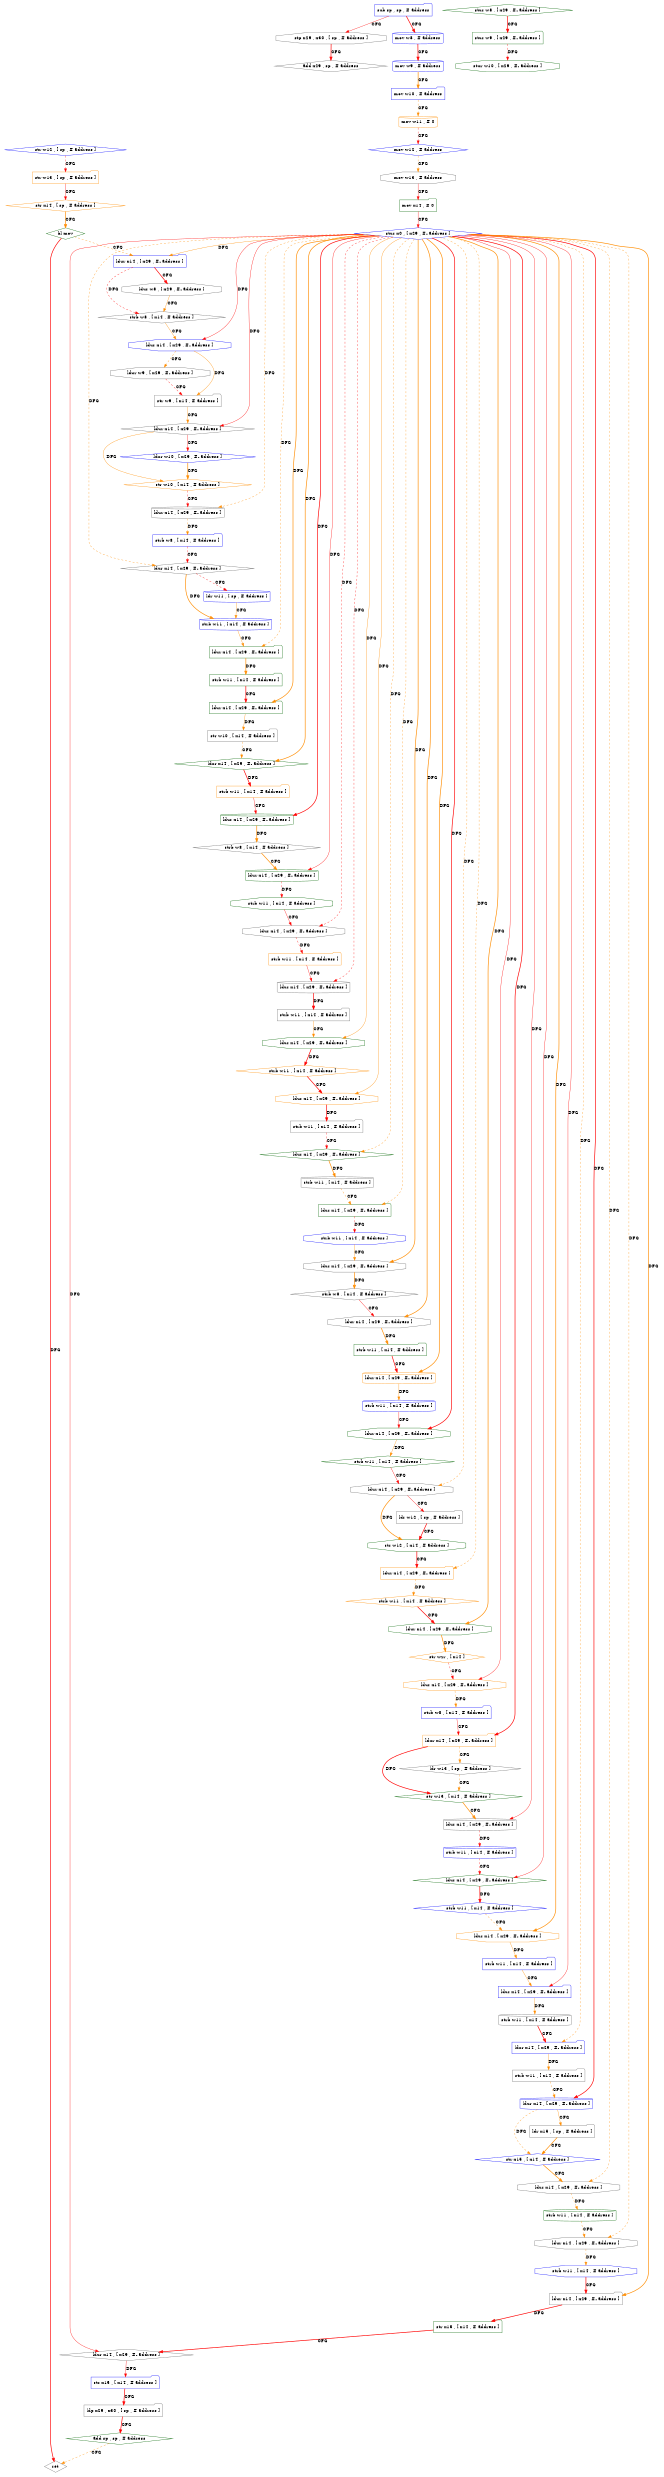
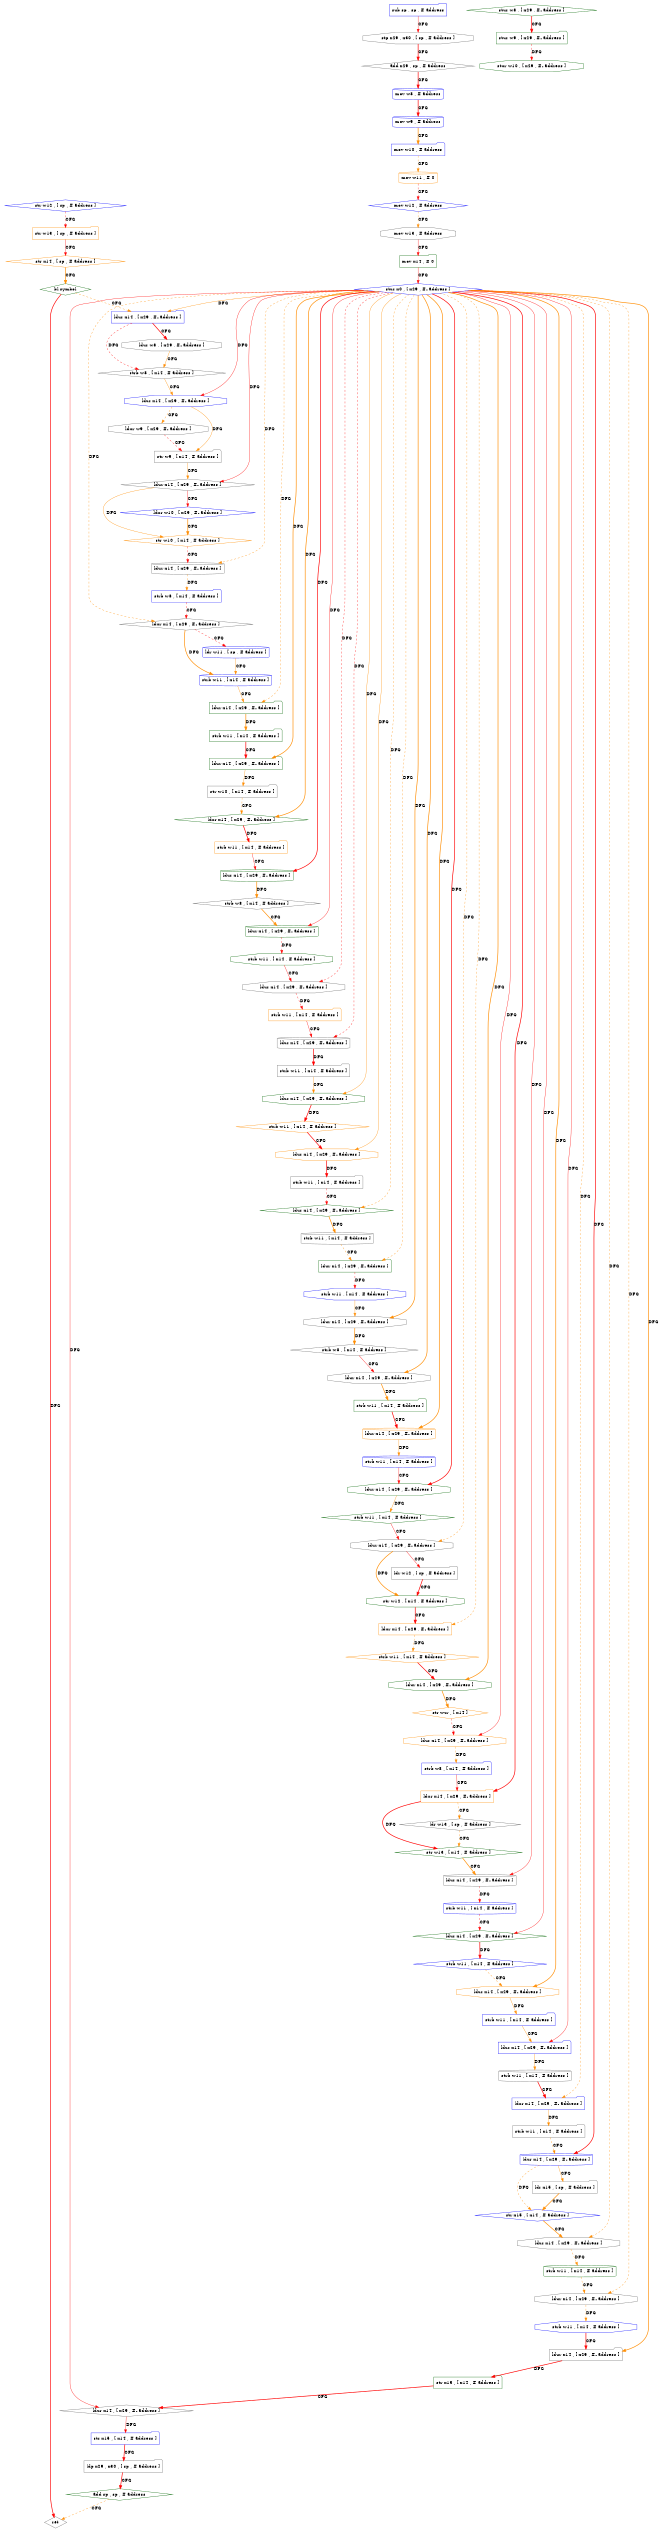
edge "sub sp , sp , # address" -> "mov w8 , # address": now "add x29 , sp , # address" -> "mov w8 , # address"
node "bl mov": label "bl mov" -> "bl symbol"
